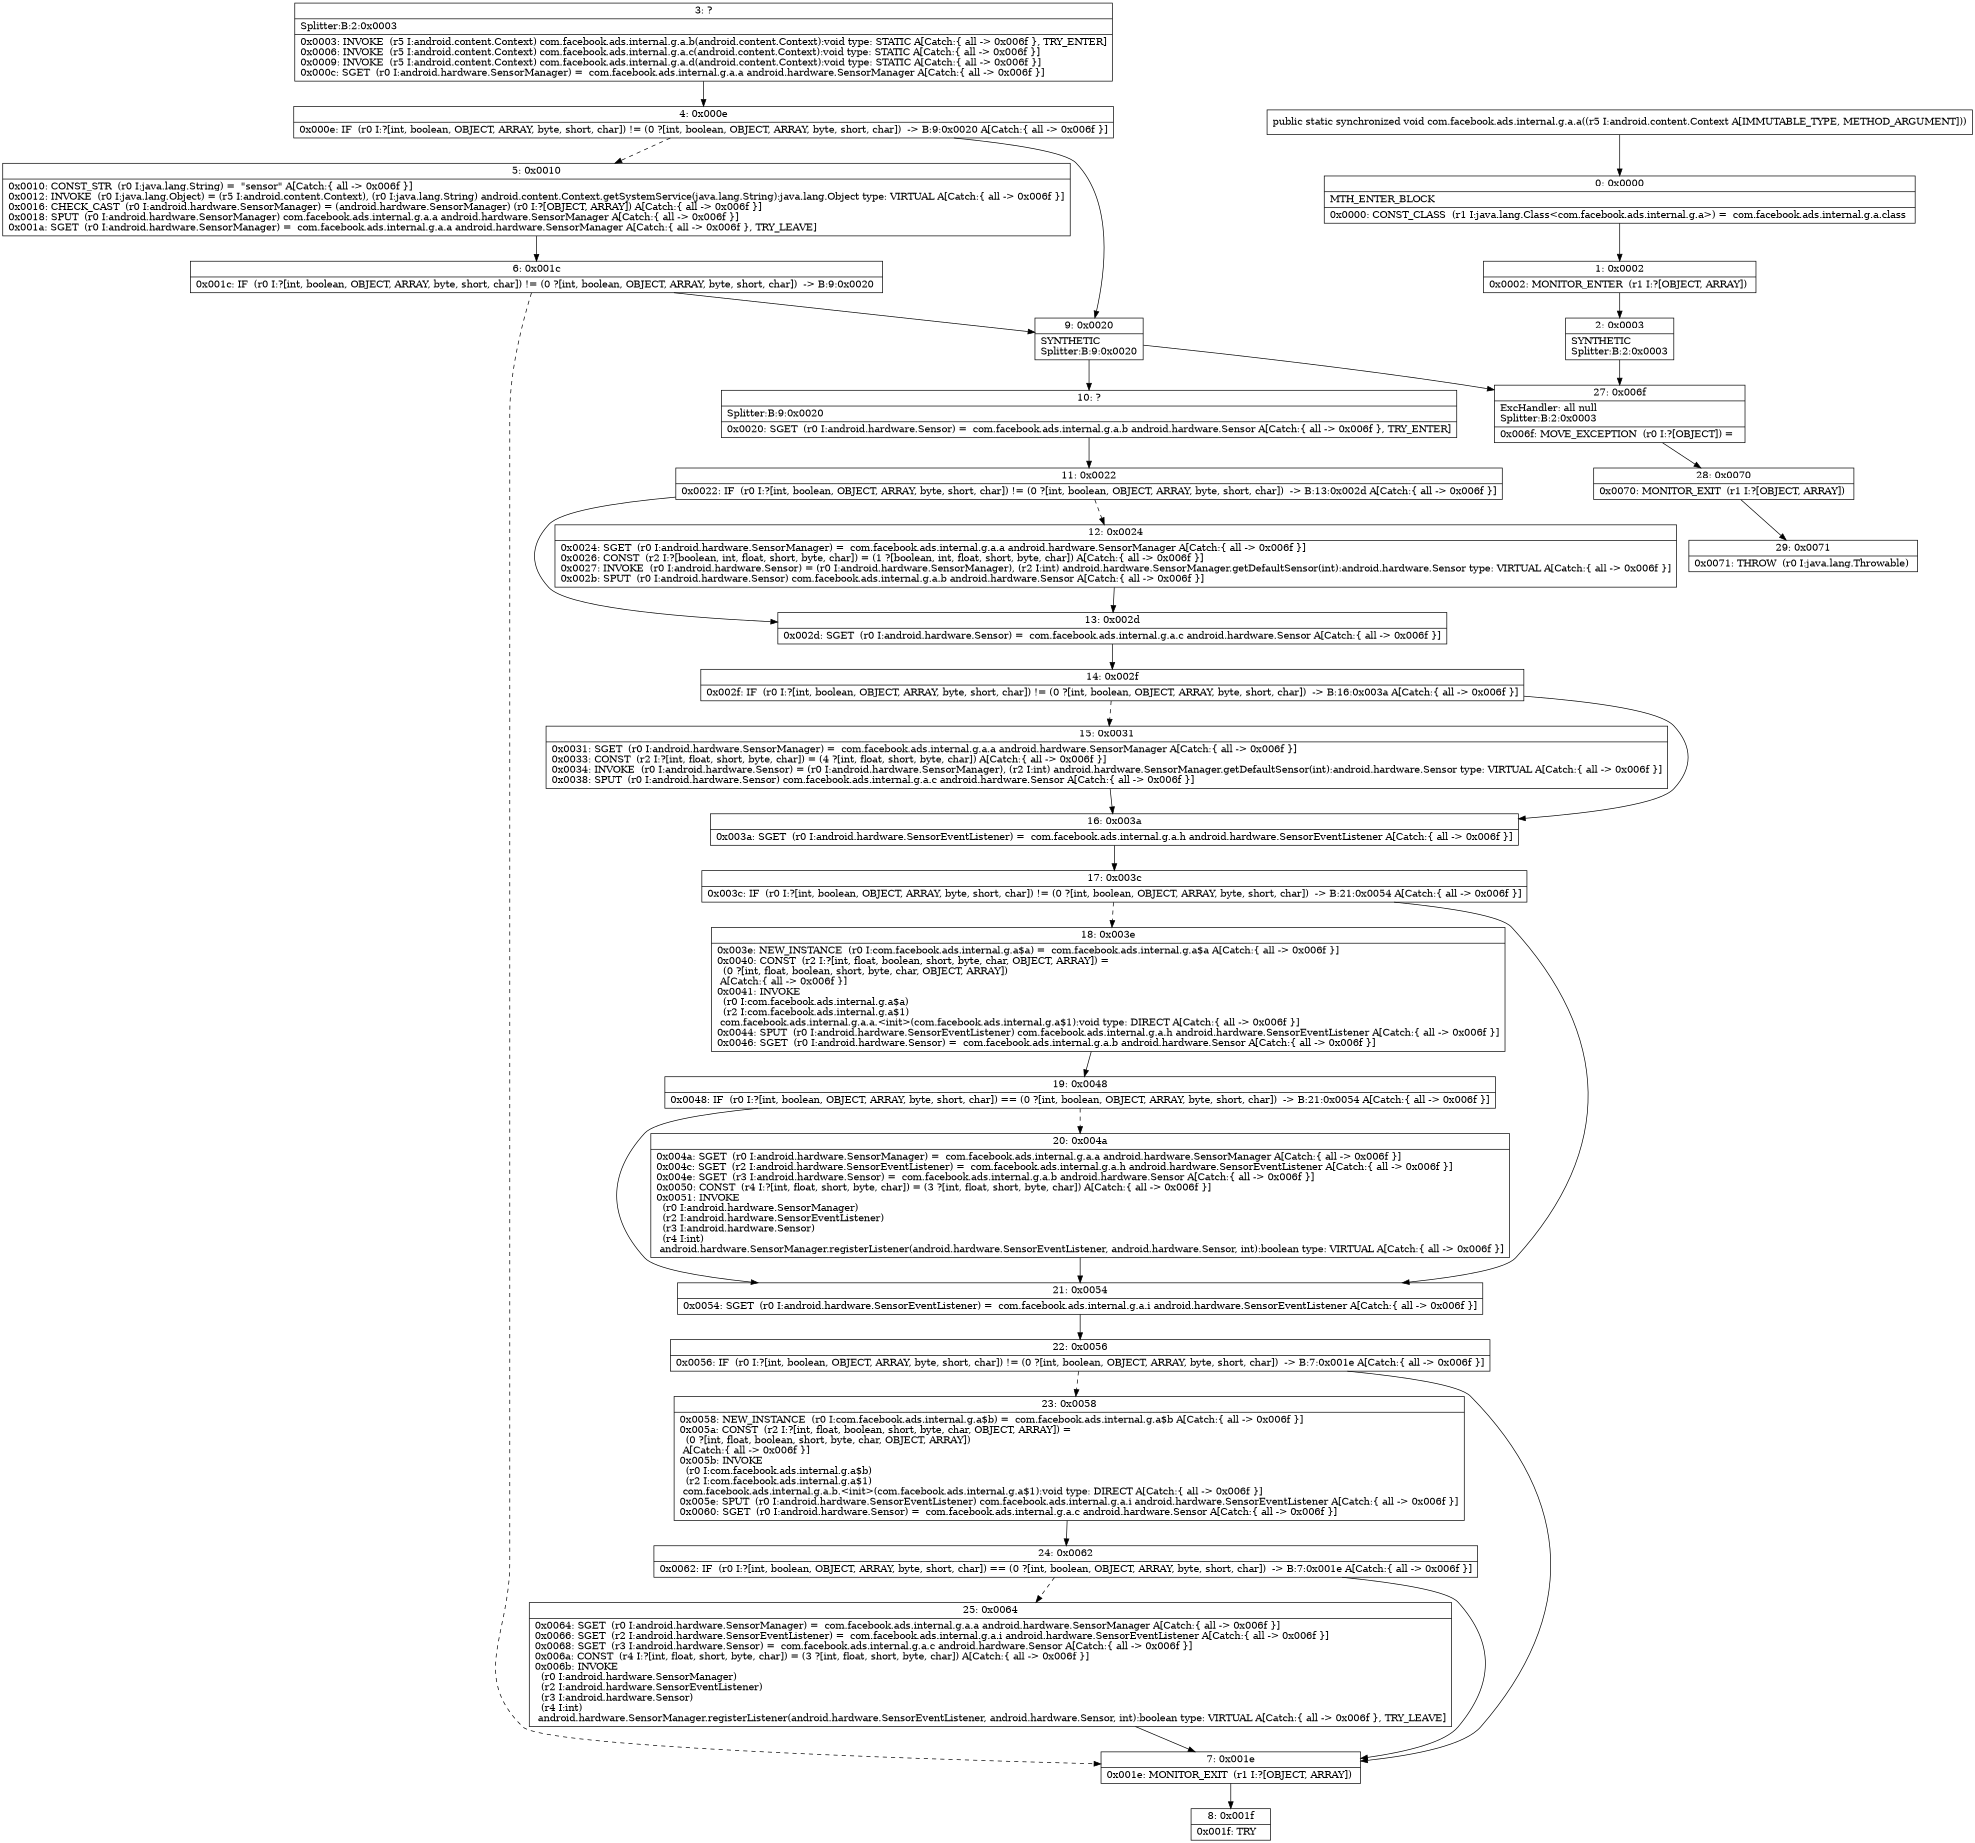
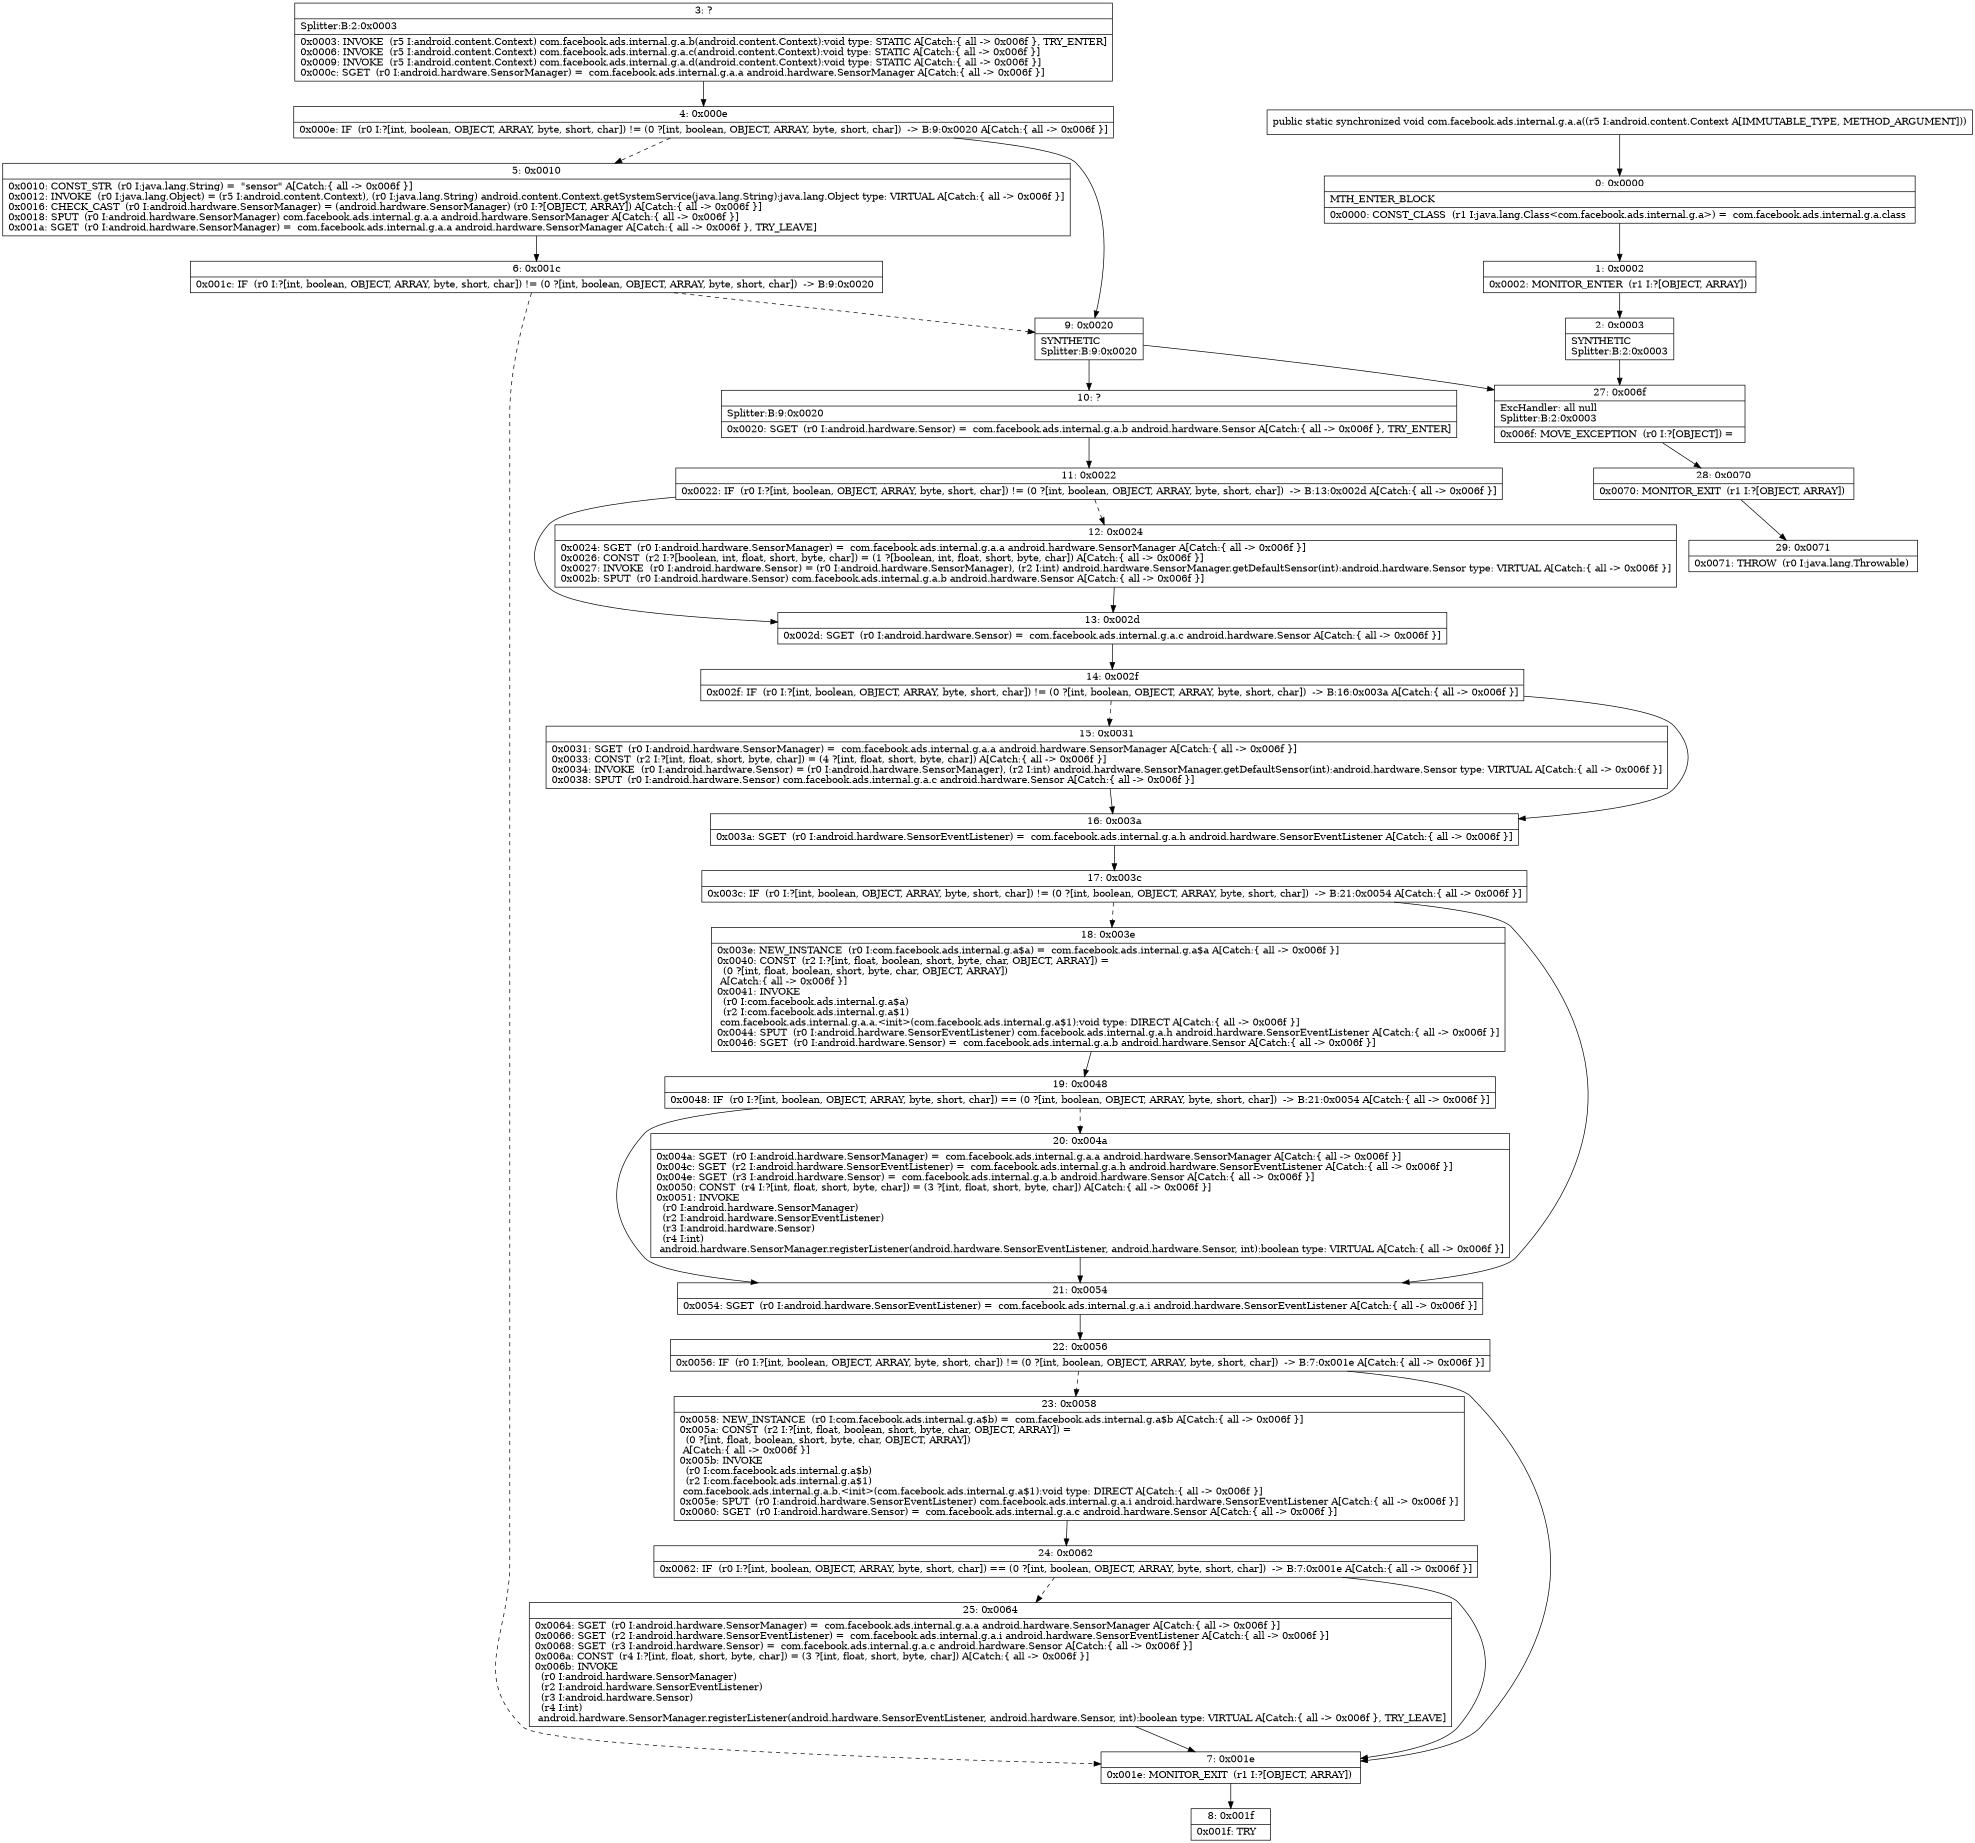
edge "6: 0x001c" -> "9: 0x0020": style solid -> dashed
